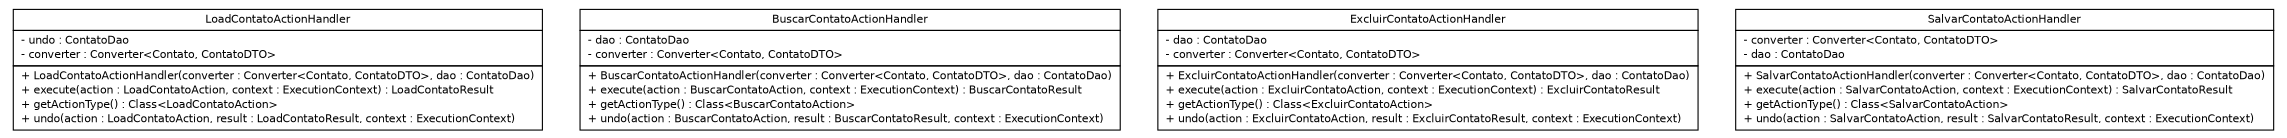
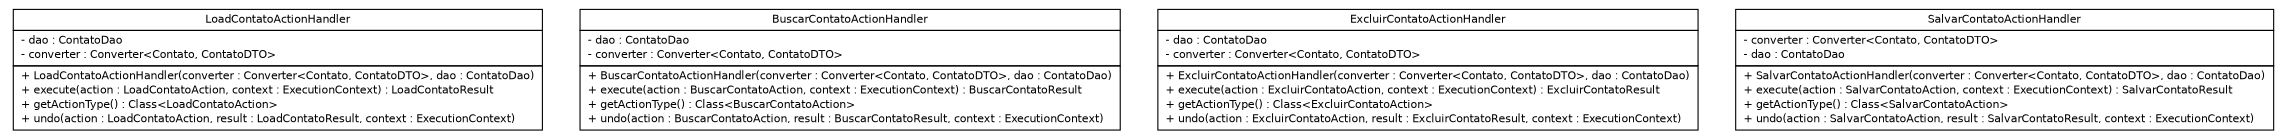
node "LoadContatoActionHandler": text "- undo : ContatoDao" -> "- dao : ContatoDao"
